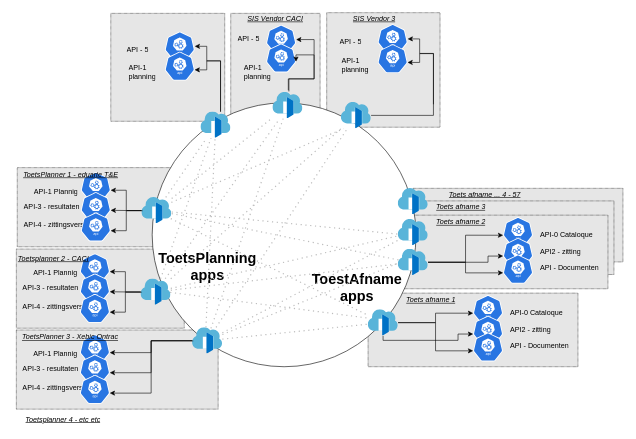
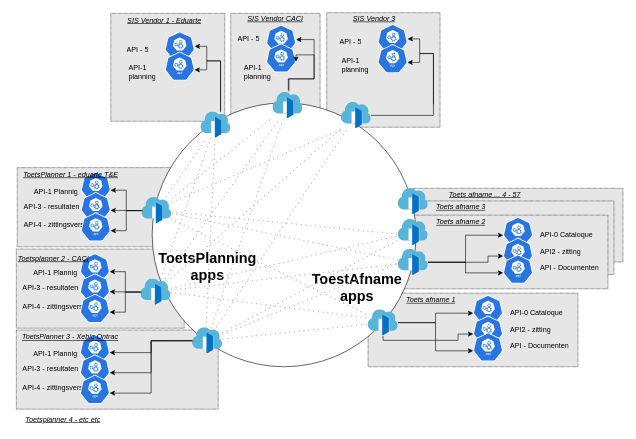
node "SIS Vendor 1 - Eduarte": added
